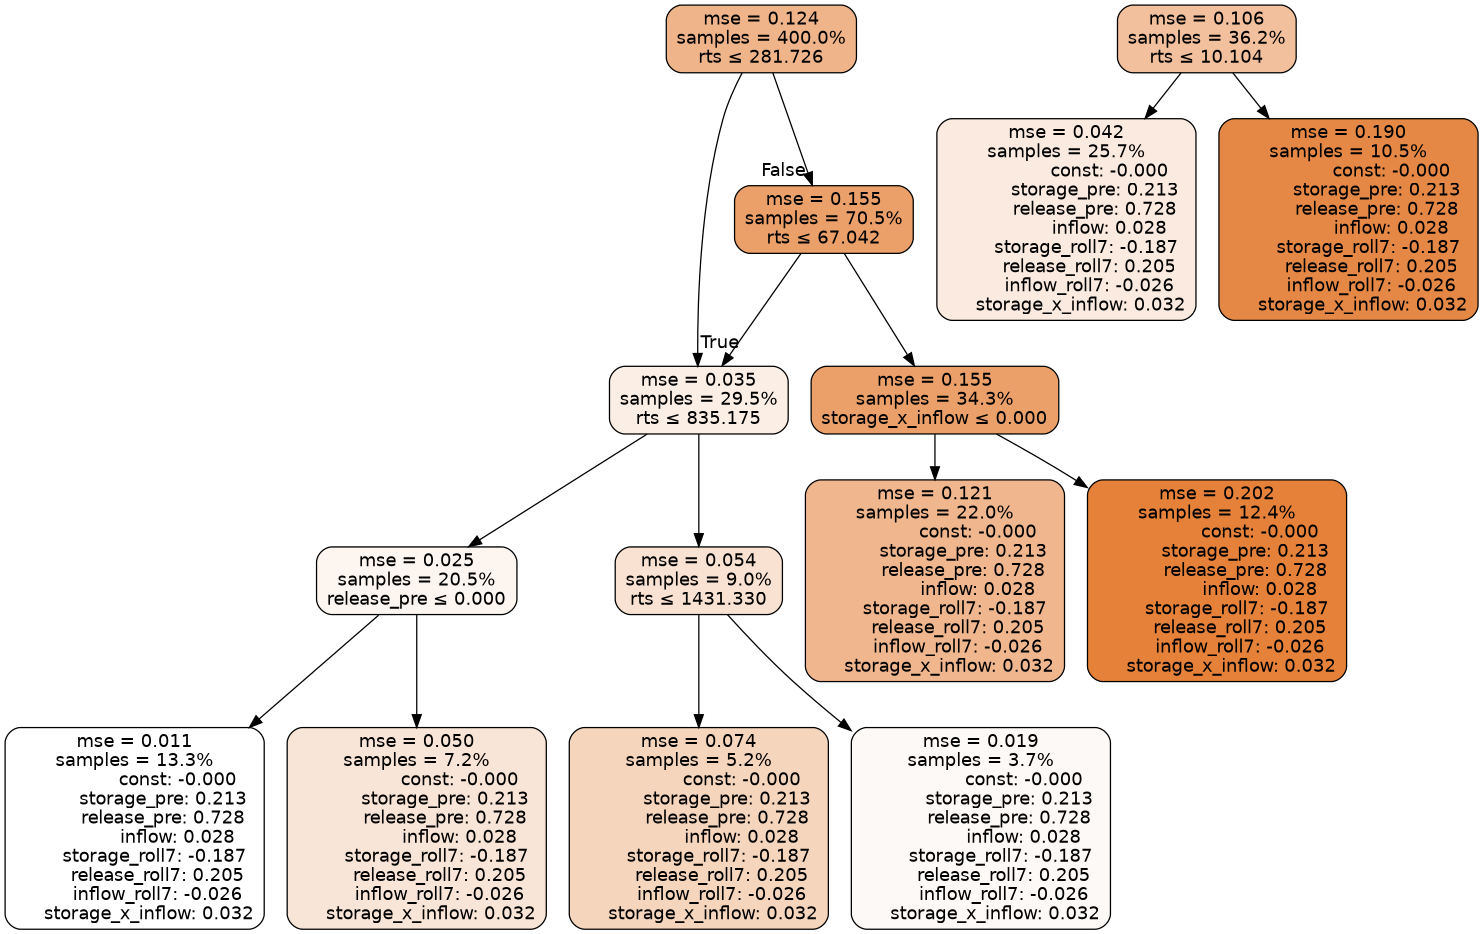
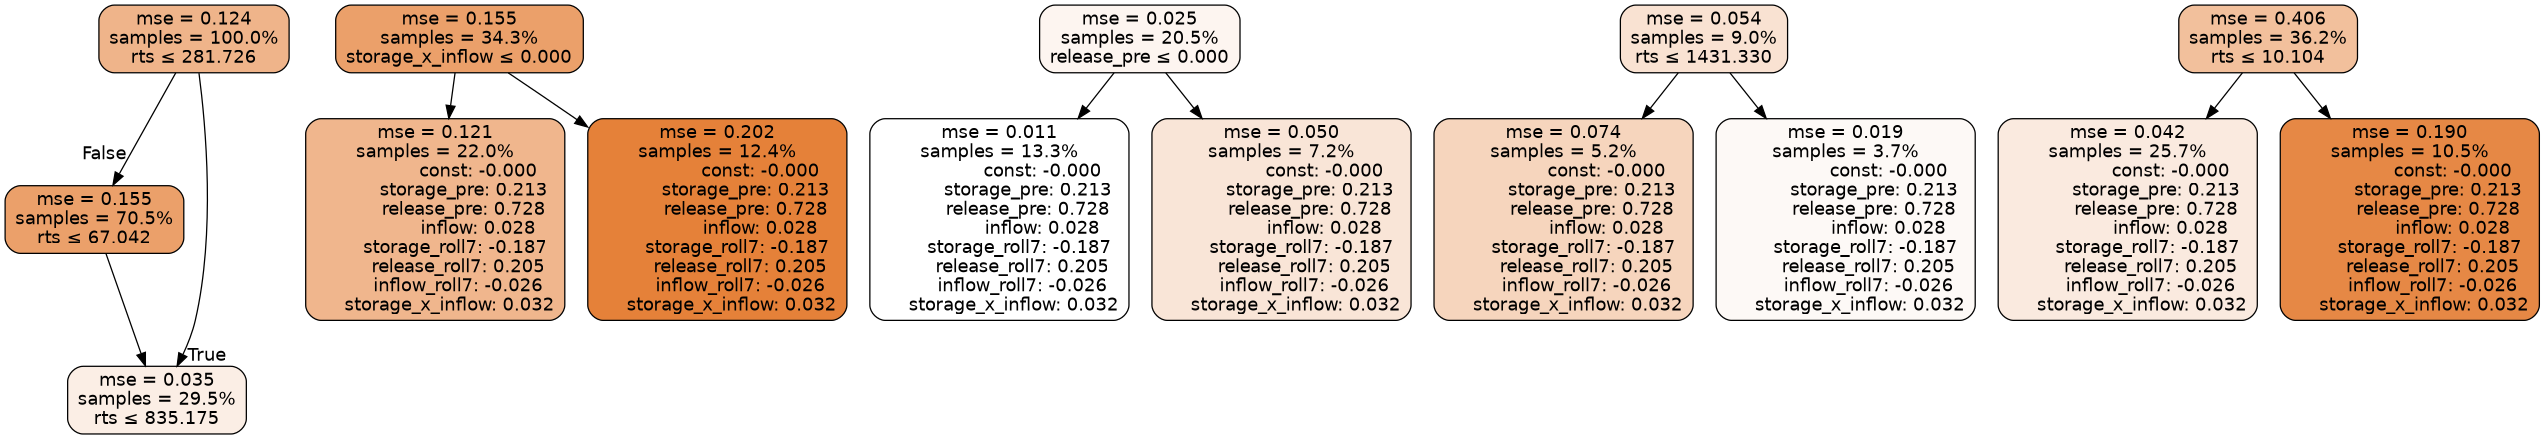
node "mse = 0.124 samples = 400.0% rts ≤ 281.726": label "mse = 0.124 samples = 400.0% rts ≤ 281.726" -> "mse = 0.124 samples = 100.0% rts ≤ 281.726"
node "mse = 0.106 samples = 36.2% rts ≤ 10.104": label "mse = 0.106 samples = 36.2% rts ≤ 10.104" -> "mse = 0.406 samples = 36.2% rts ≤ 10.104"
edge "mse = 0.155 samples = 70.5% rts ≤ 67.042" -> "mse = 0.155 samples = 34.3% storage_x_inflow ≤ 0.000": removed
edge "mse = 0.035 samples = 29.5% rts ≤ 835.175" -> "mse = 0.054 samples = 9.0% rts ≤ 1431.330": removed
edge "mse = 0.035 samples = 29.5% rts ≤ 835.175" -> "mse = 0.025 samples = 20.5% release_pre ≤ 0.000": removed
